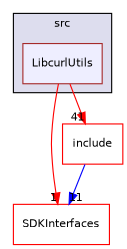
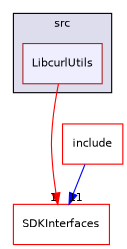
edge "LibcurlUtils" -> "include": removed
